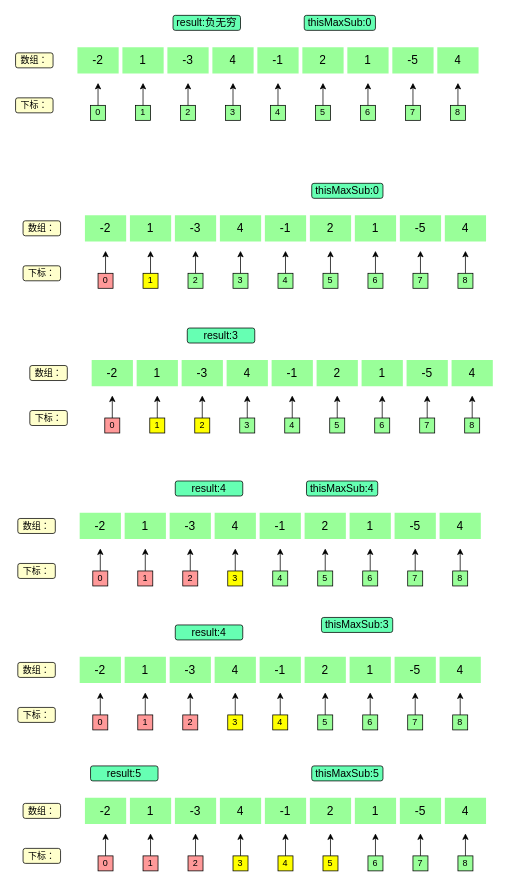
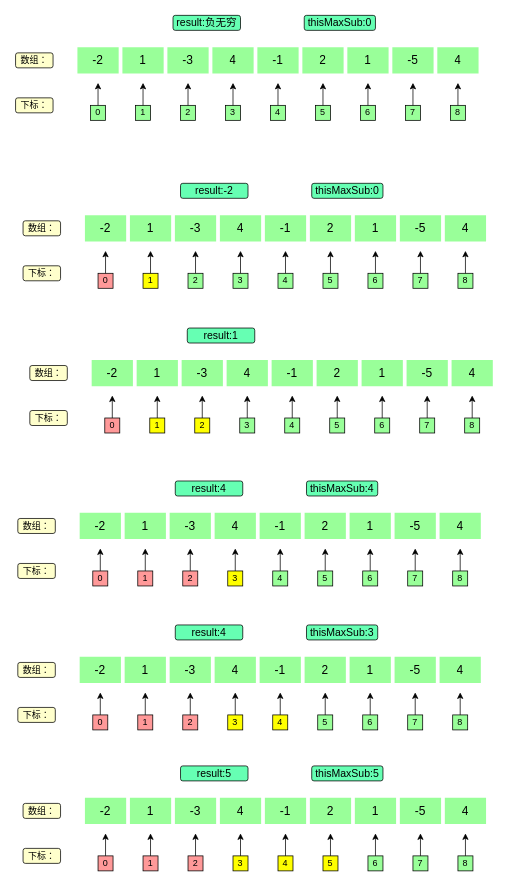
node "result:-2": added
node "result:3": label "result:3" -> "result:1"
node "thisMaxSub:3": moved (357, 625) -> (342, 633)
node "result:5": moved (124, 774) -> (214, 774)
